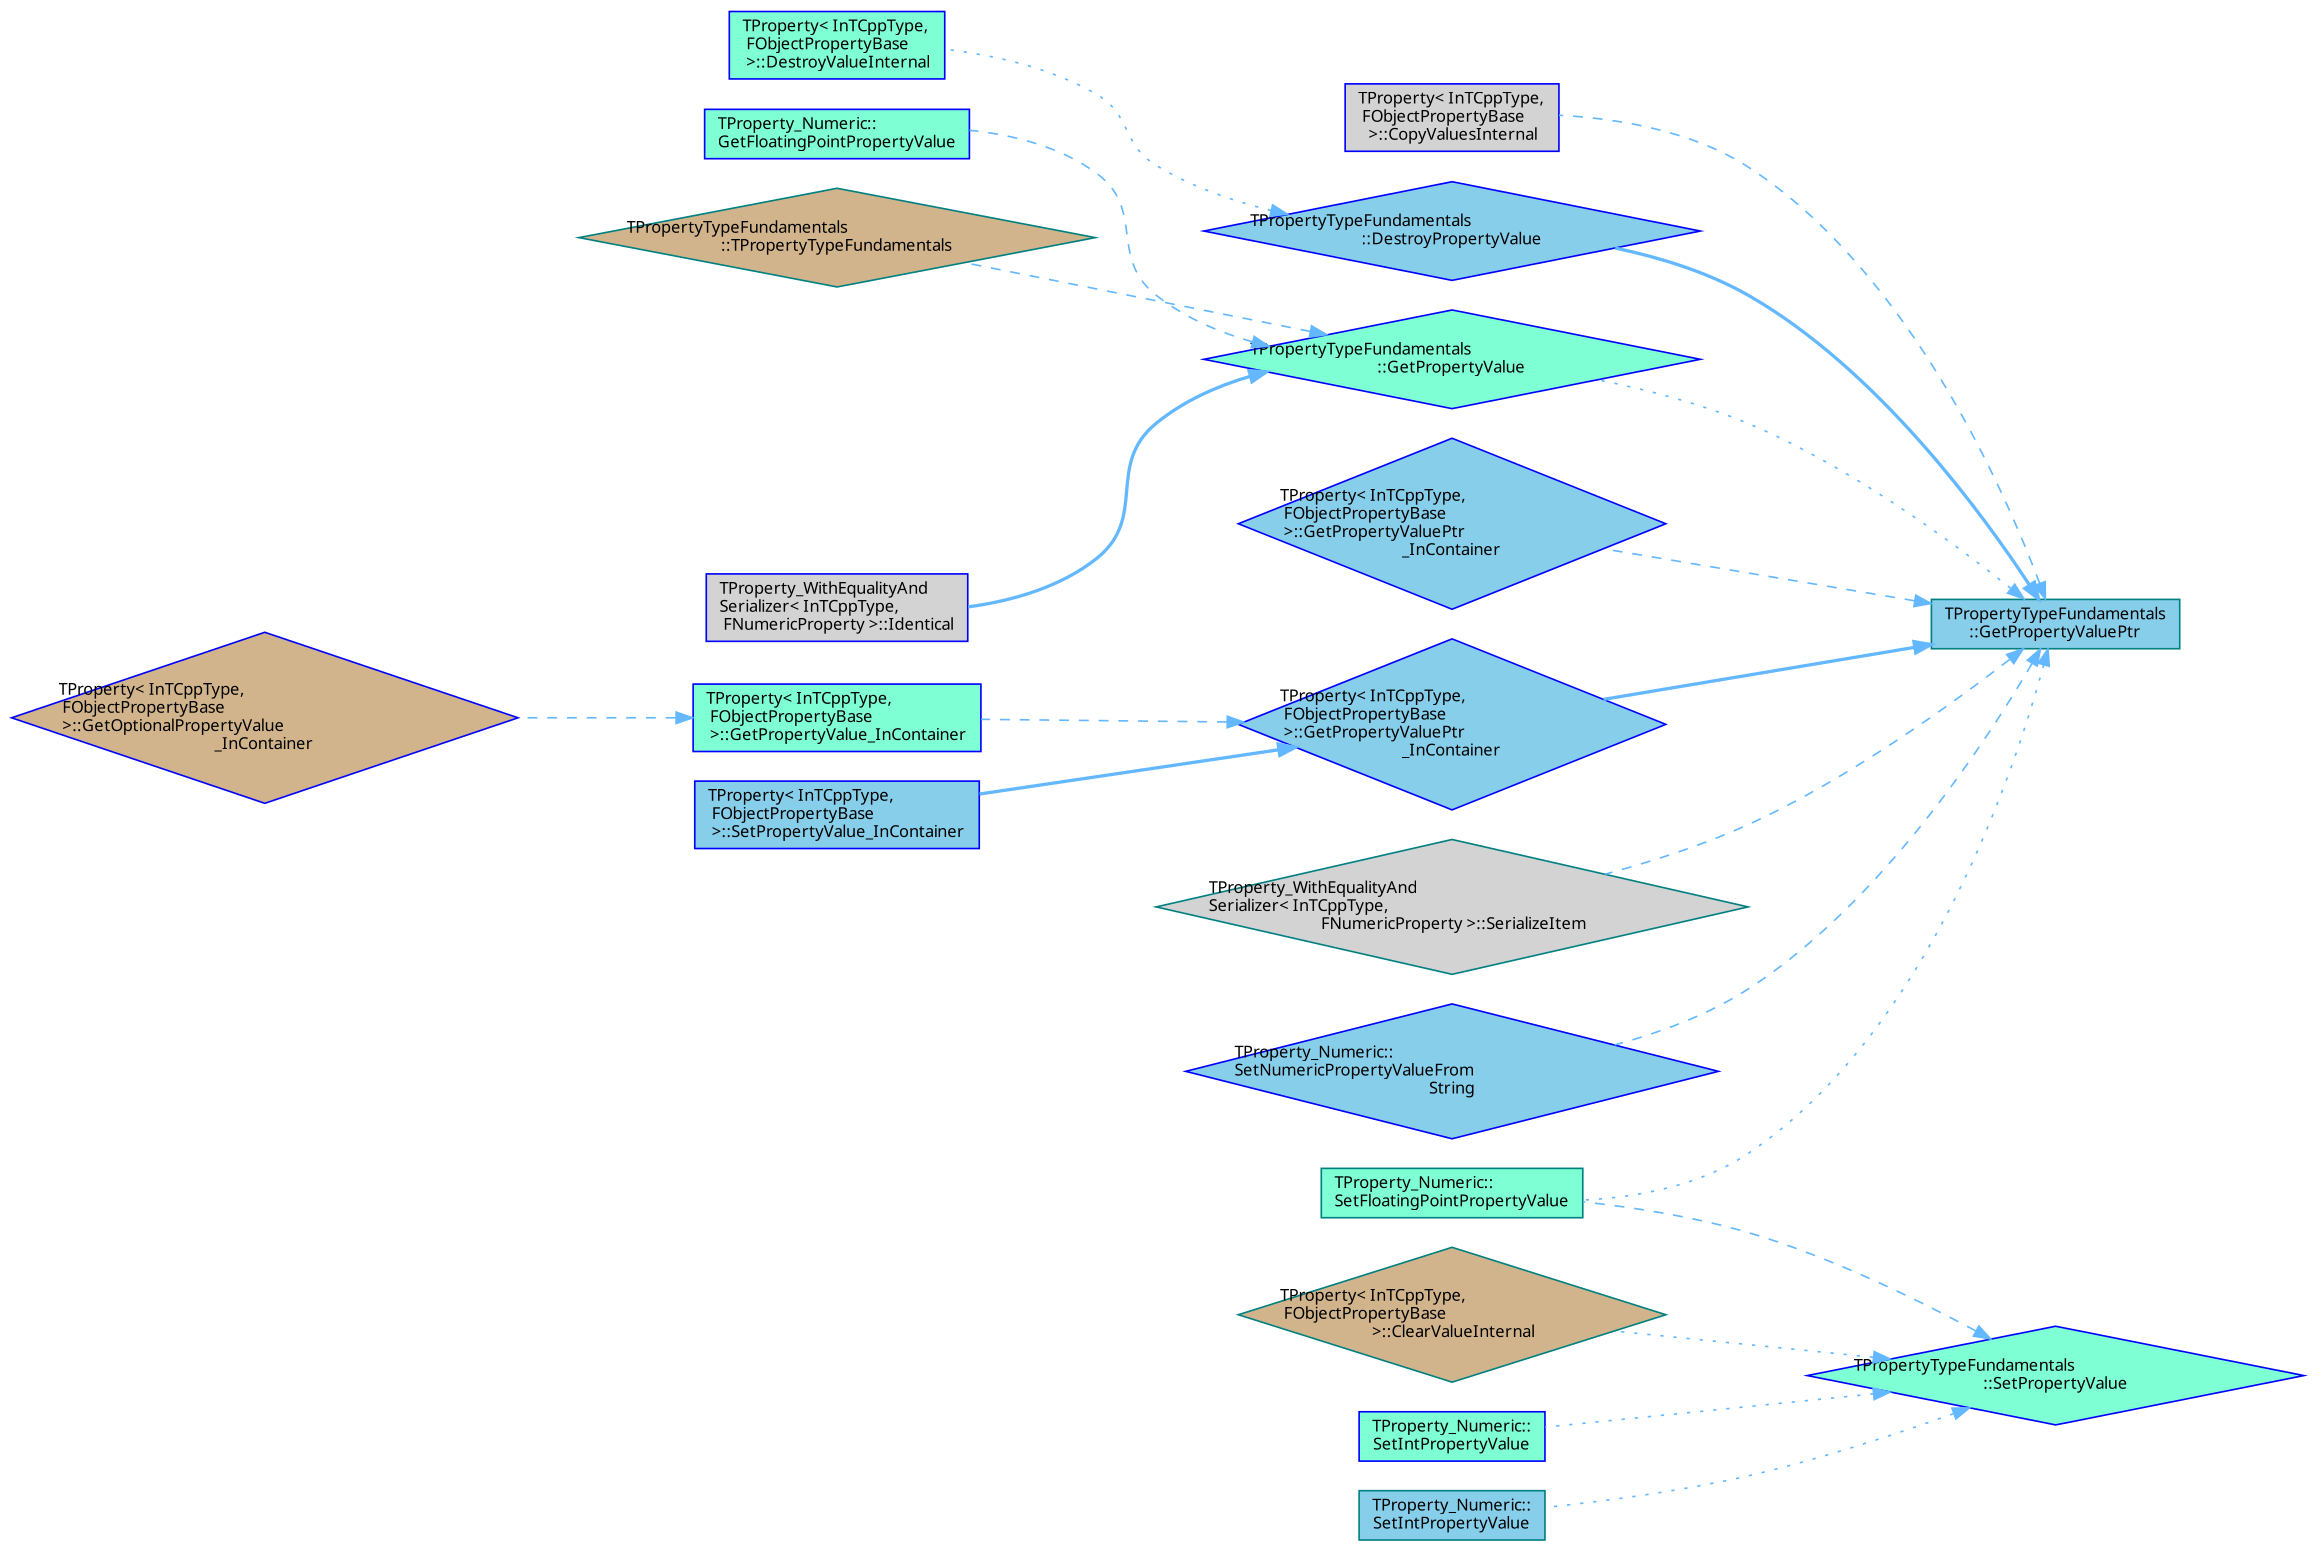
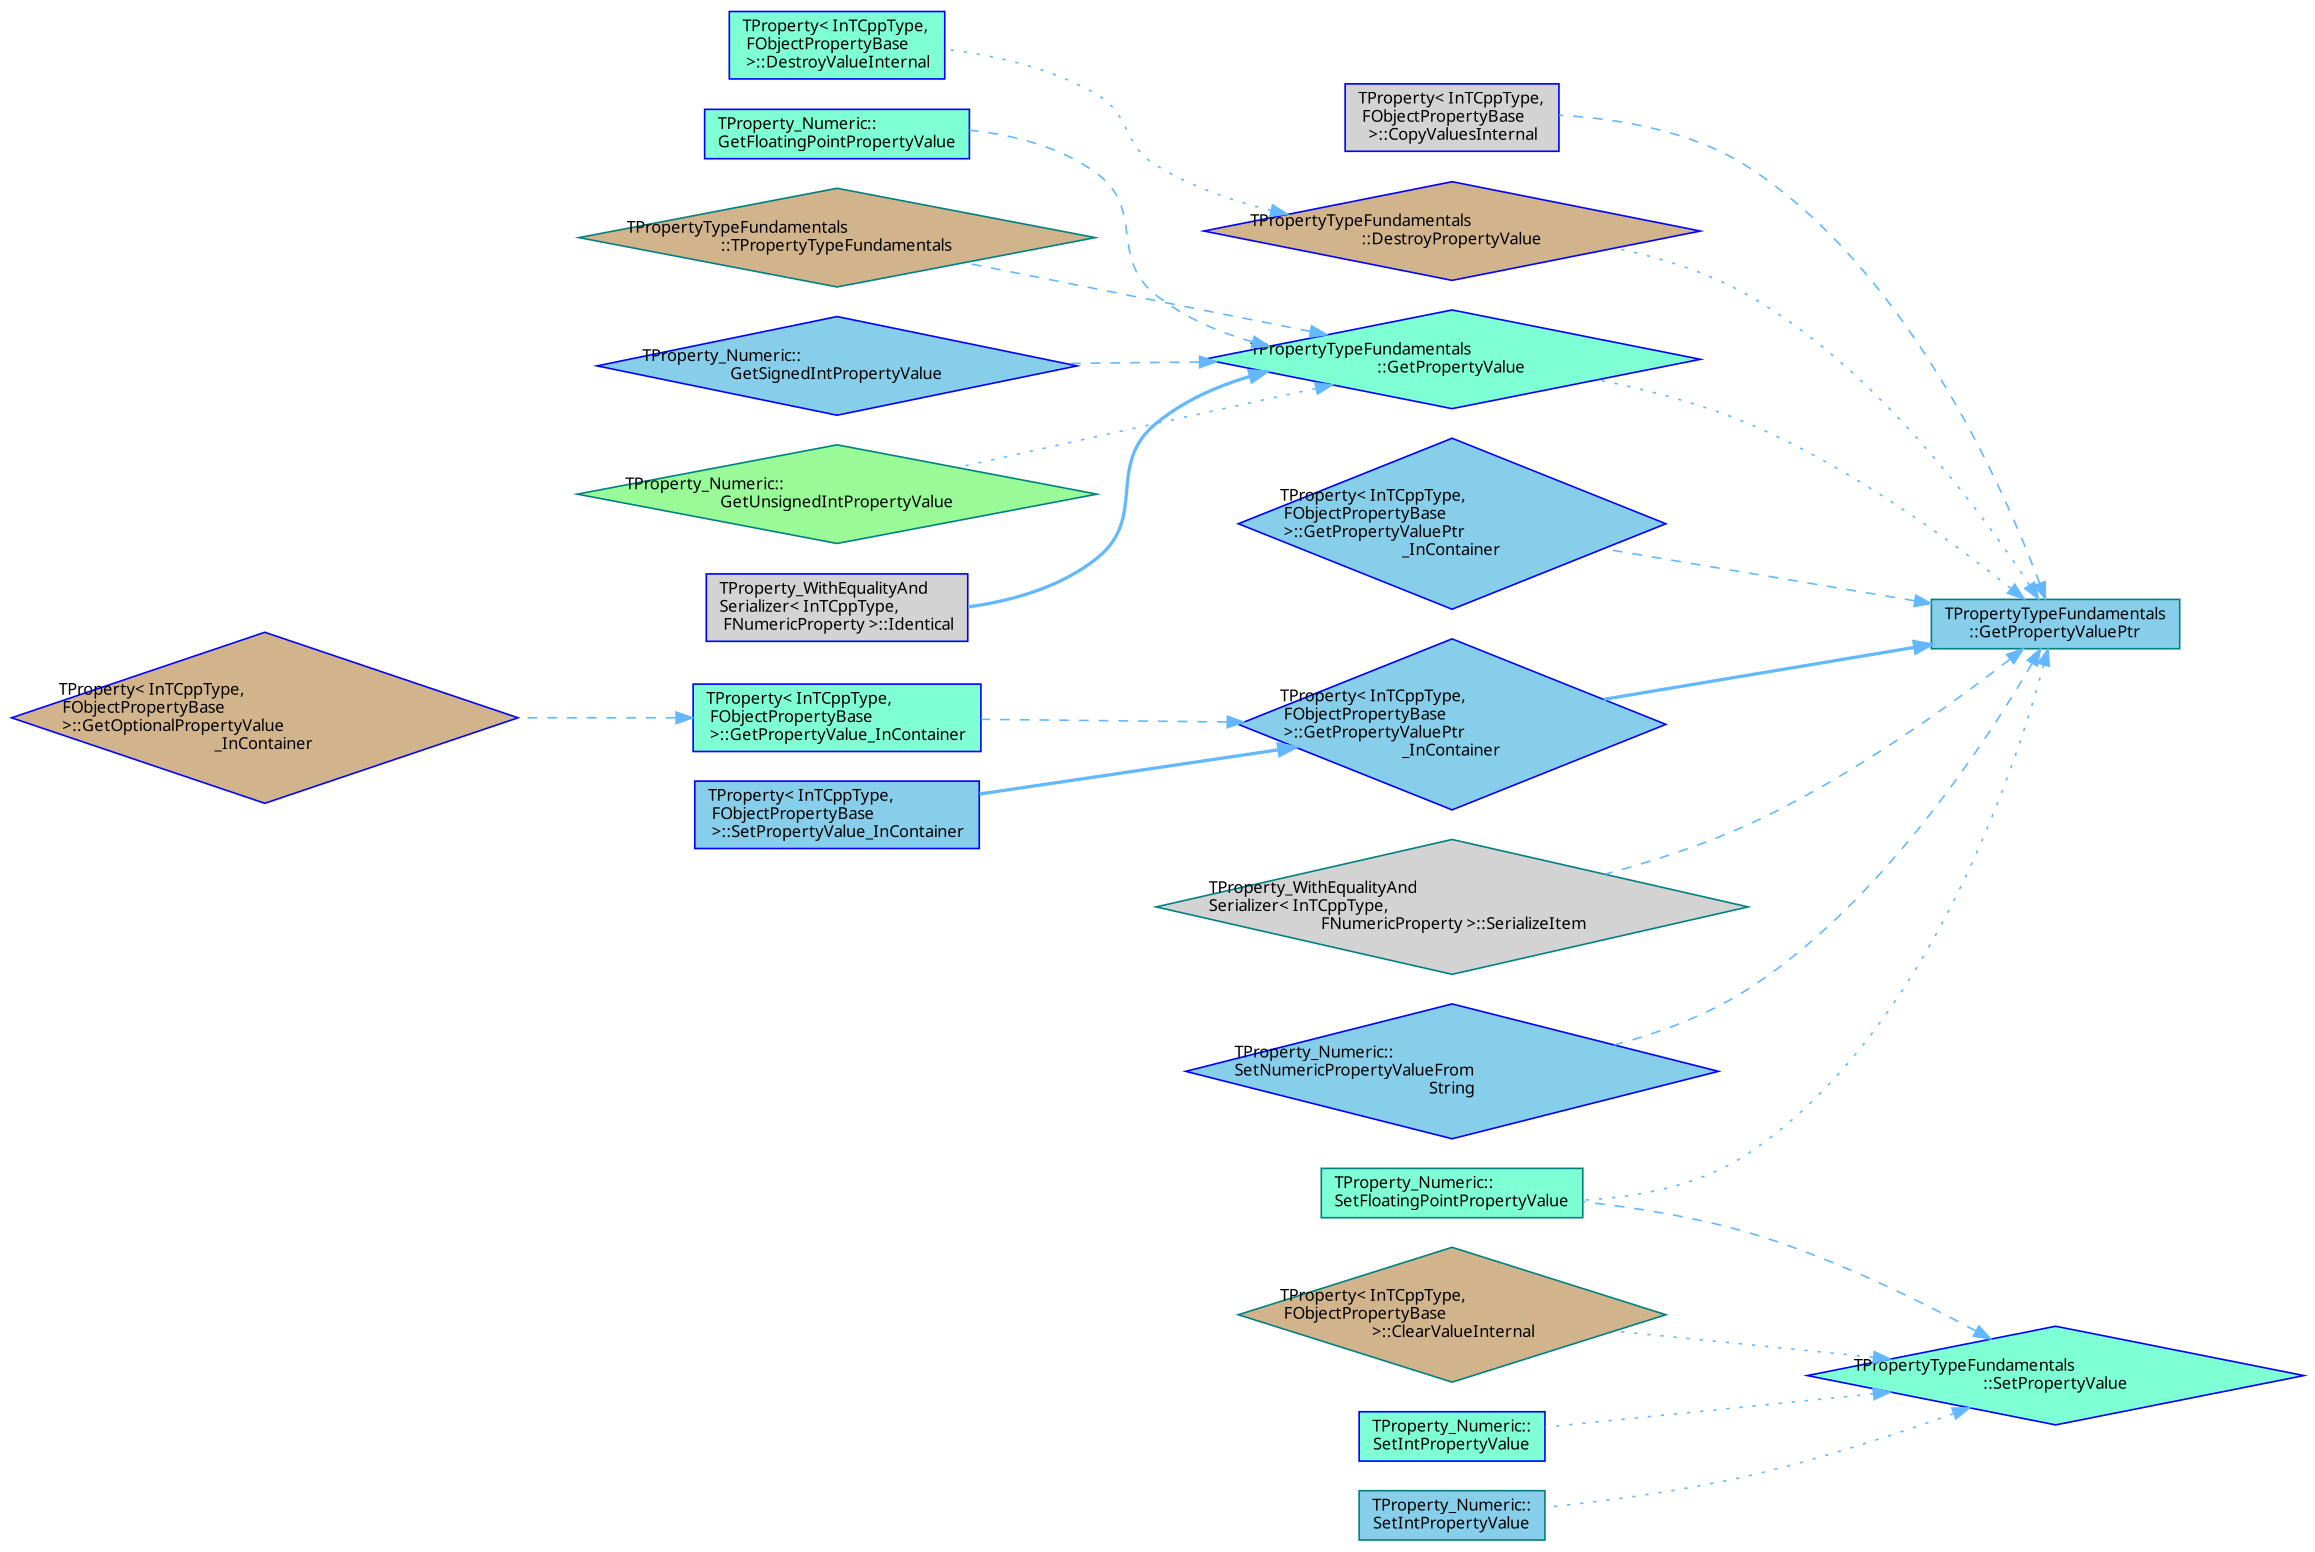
node "TPropertyTypeFundamentals ::DestroyPropertyValue": fillcolor skyblue -> tan
node "TProperty_Numeric:: GetSignedIntPropertyValue": added
edge "TPropertyTypeFundamentals ::DestroyPropertyValue" -> "TPropertyTypeFundamentals ::GetPropertyValuePtr": style bold -> dotted
node "TProperty_Numeric:: GetUnsignedIntPropertyValue": added
